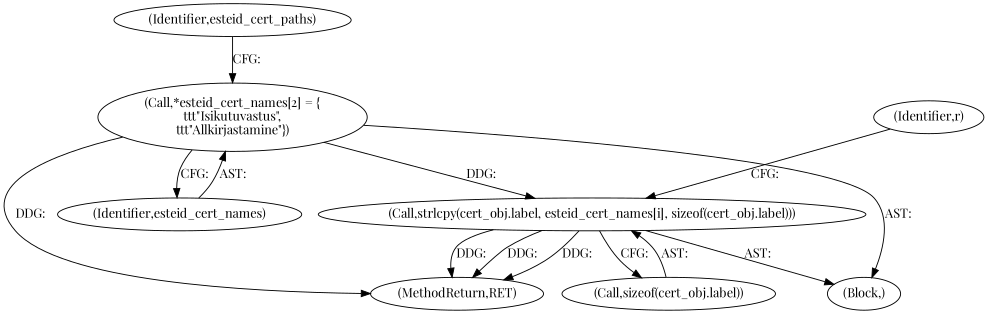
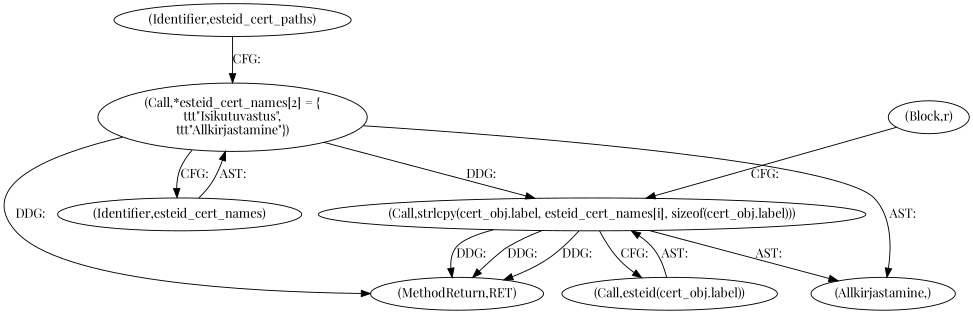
node "(Identifier,r)": label "(Identifier,r)" -> "(Block,r)"
node "(Call,sizeof(cert_obj.label))": label "(Call,sizeof(cert_obj.label))" -> "(Call,esteid(cert_obj.label))"
node "(Block,)": label "(Block,)" -> "(Allkirjastamine,)"
